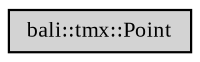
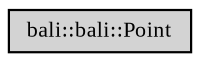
node "bali::tmx::Point": label "bali::tmx::Point" -> "bali::bali::Point"
